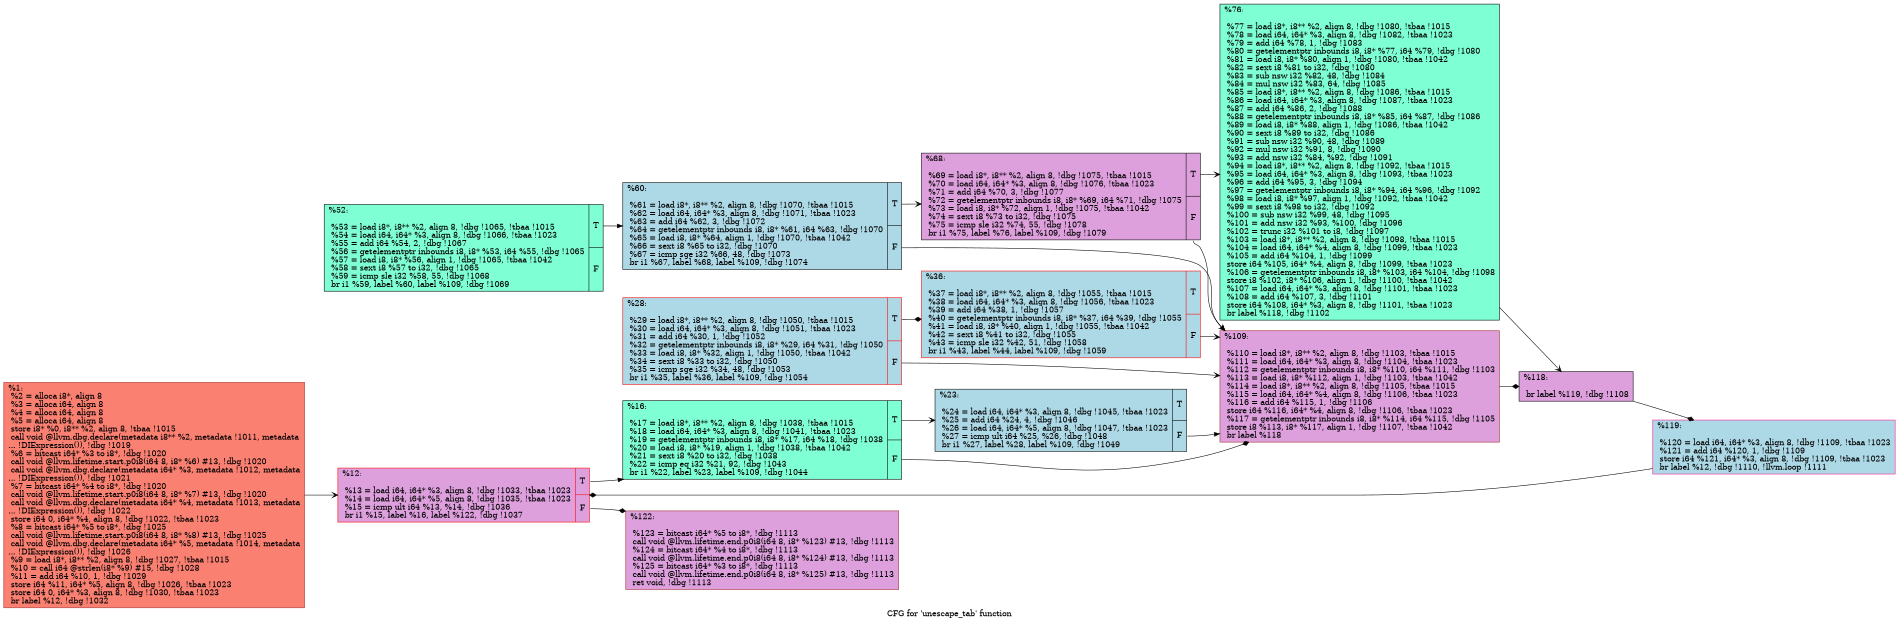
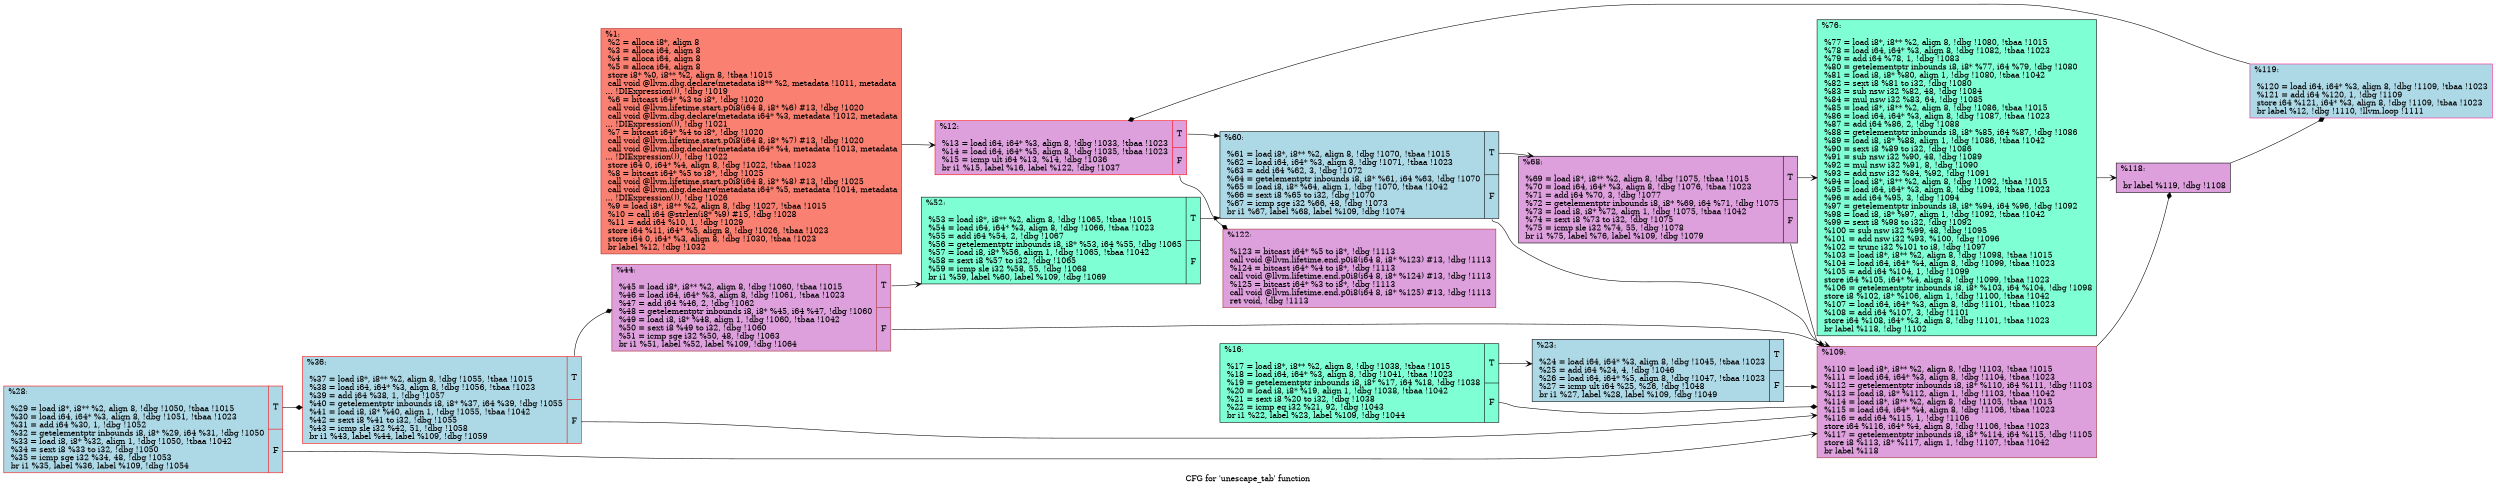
node "%44:": added
edge "%12:" -> "%16:": now "%12:" -> "%60:"
